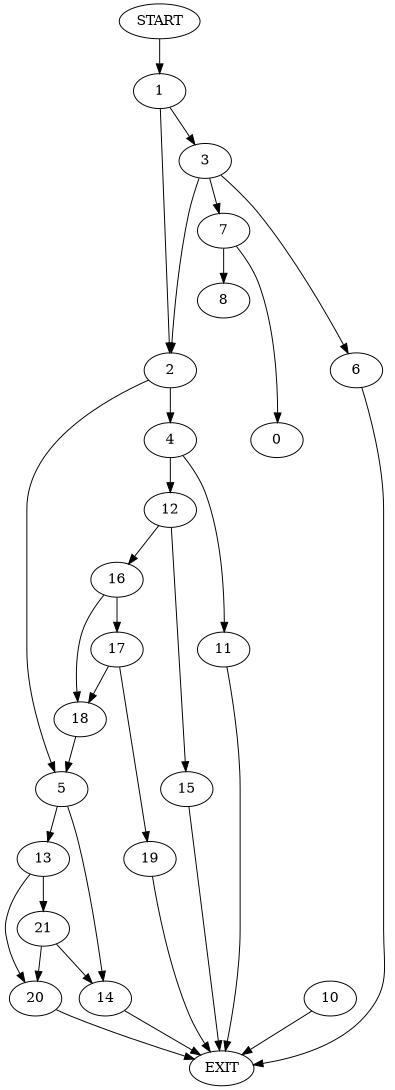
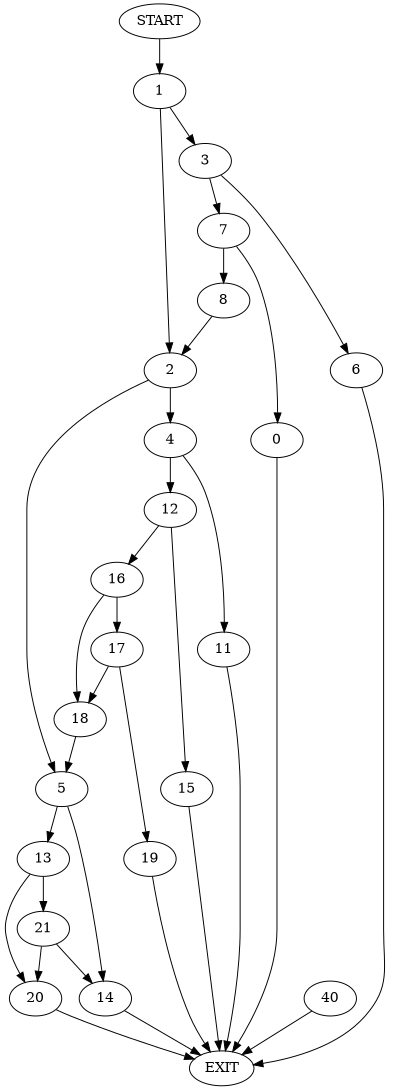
edge "3" -> "2": now "8" -> "2"
edge "0" -> "EXIT": added
node "10": label "10" -> "40"
